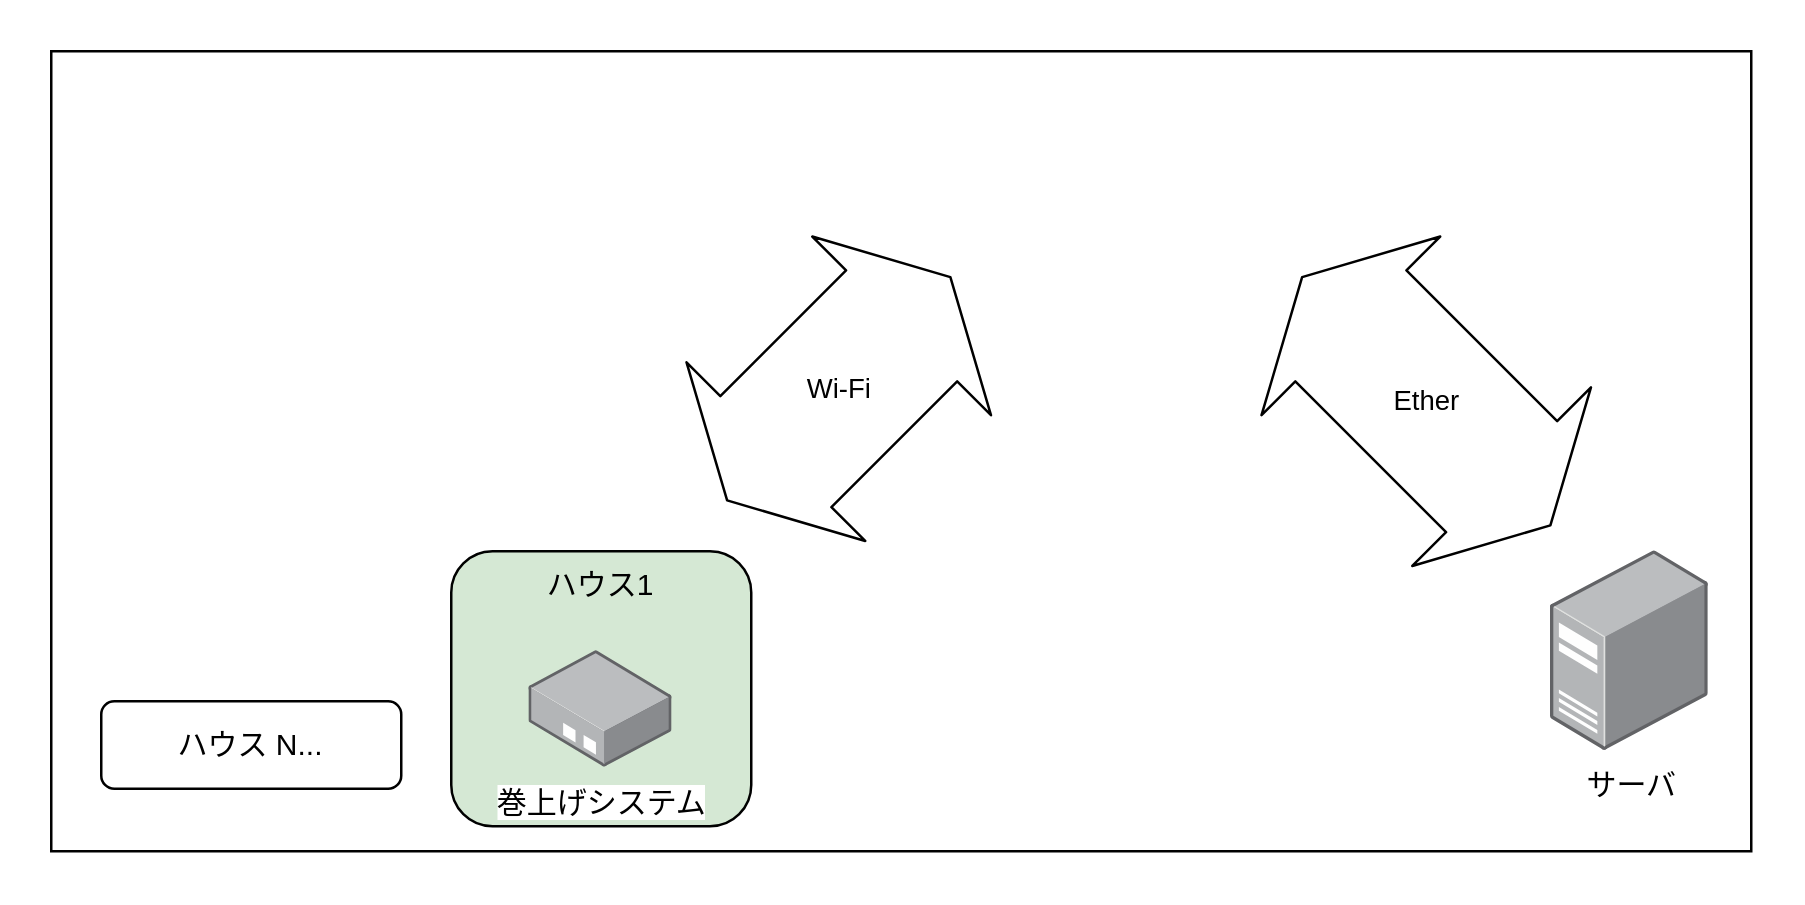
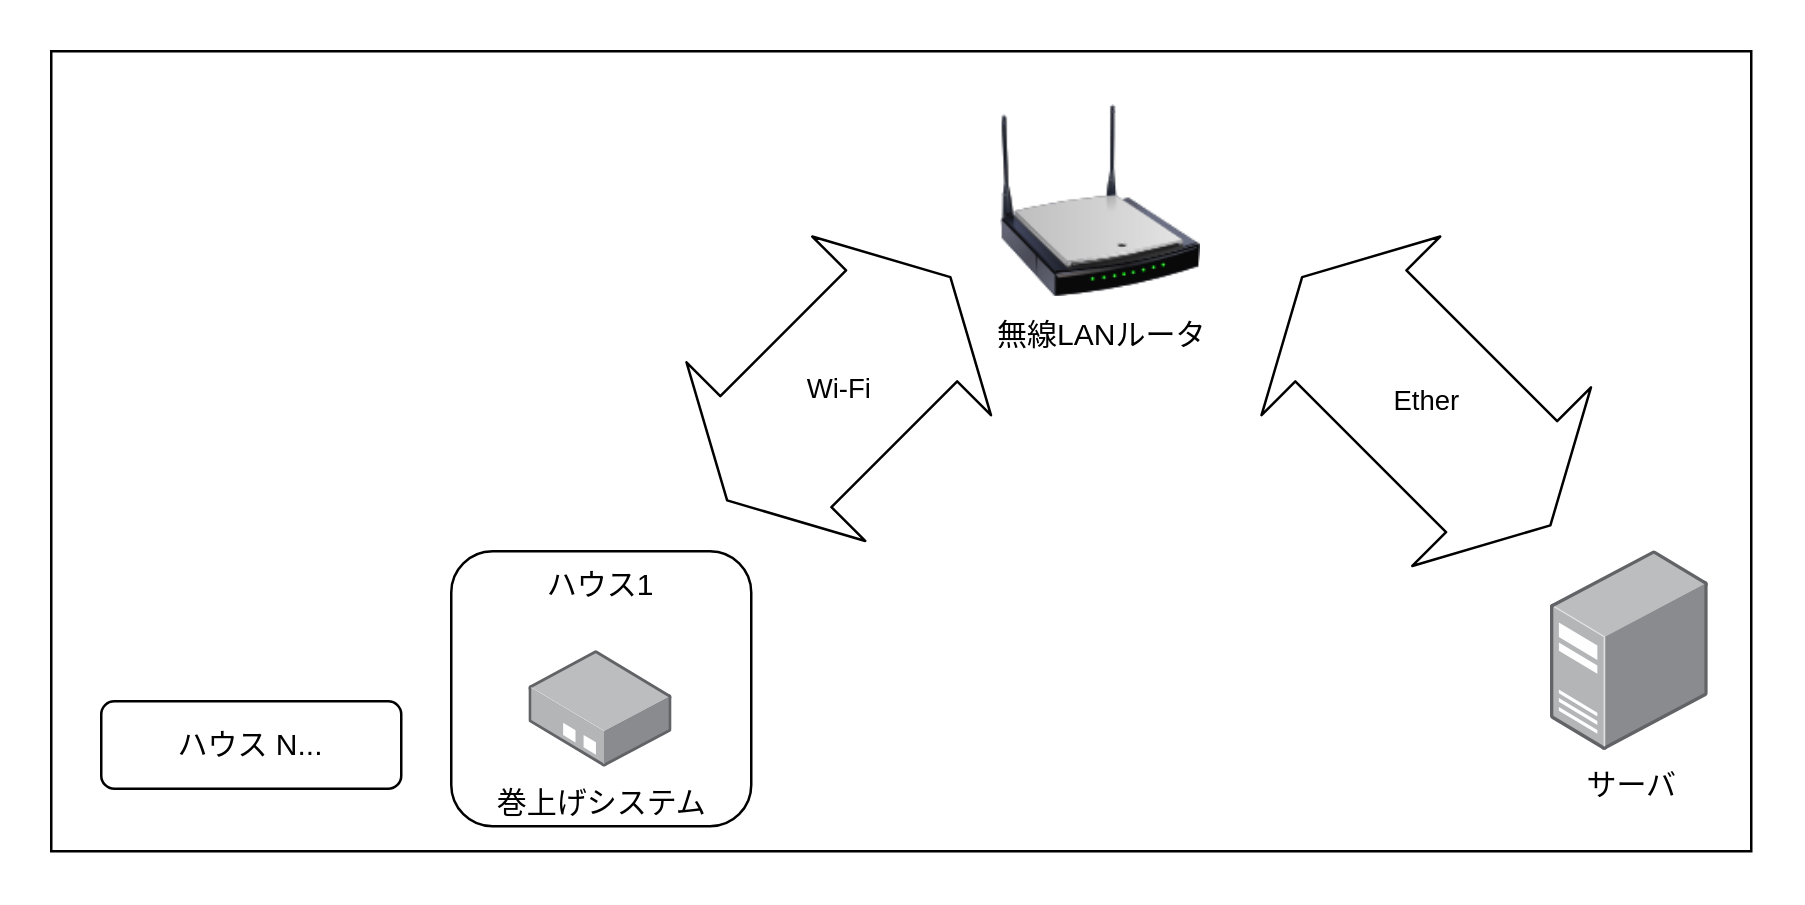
node "無線LANルータ": added
node "ハウス1": fillcolor #d5e8d4 -> #ffffff
